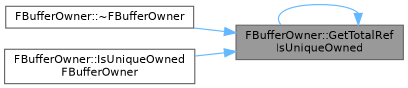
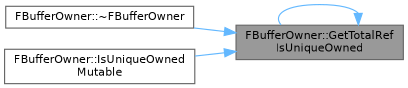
node "FBufferOwner::IsUniqueOwned FBufferOwner": label "FBufferOwner::IsUniqueOwned FBufferOwner" -> "FBufferOwner::IsUniqueOwned Mutable"
